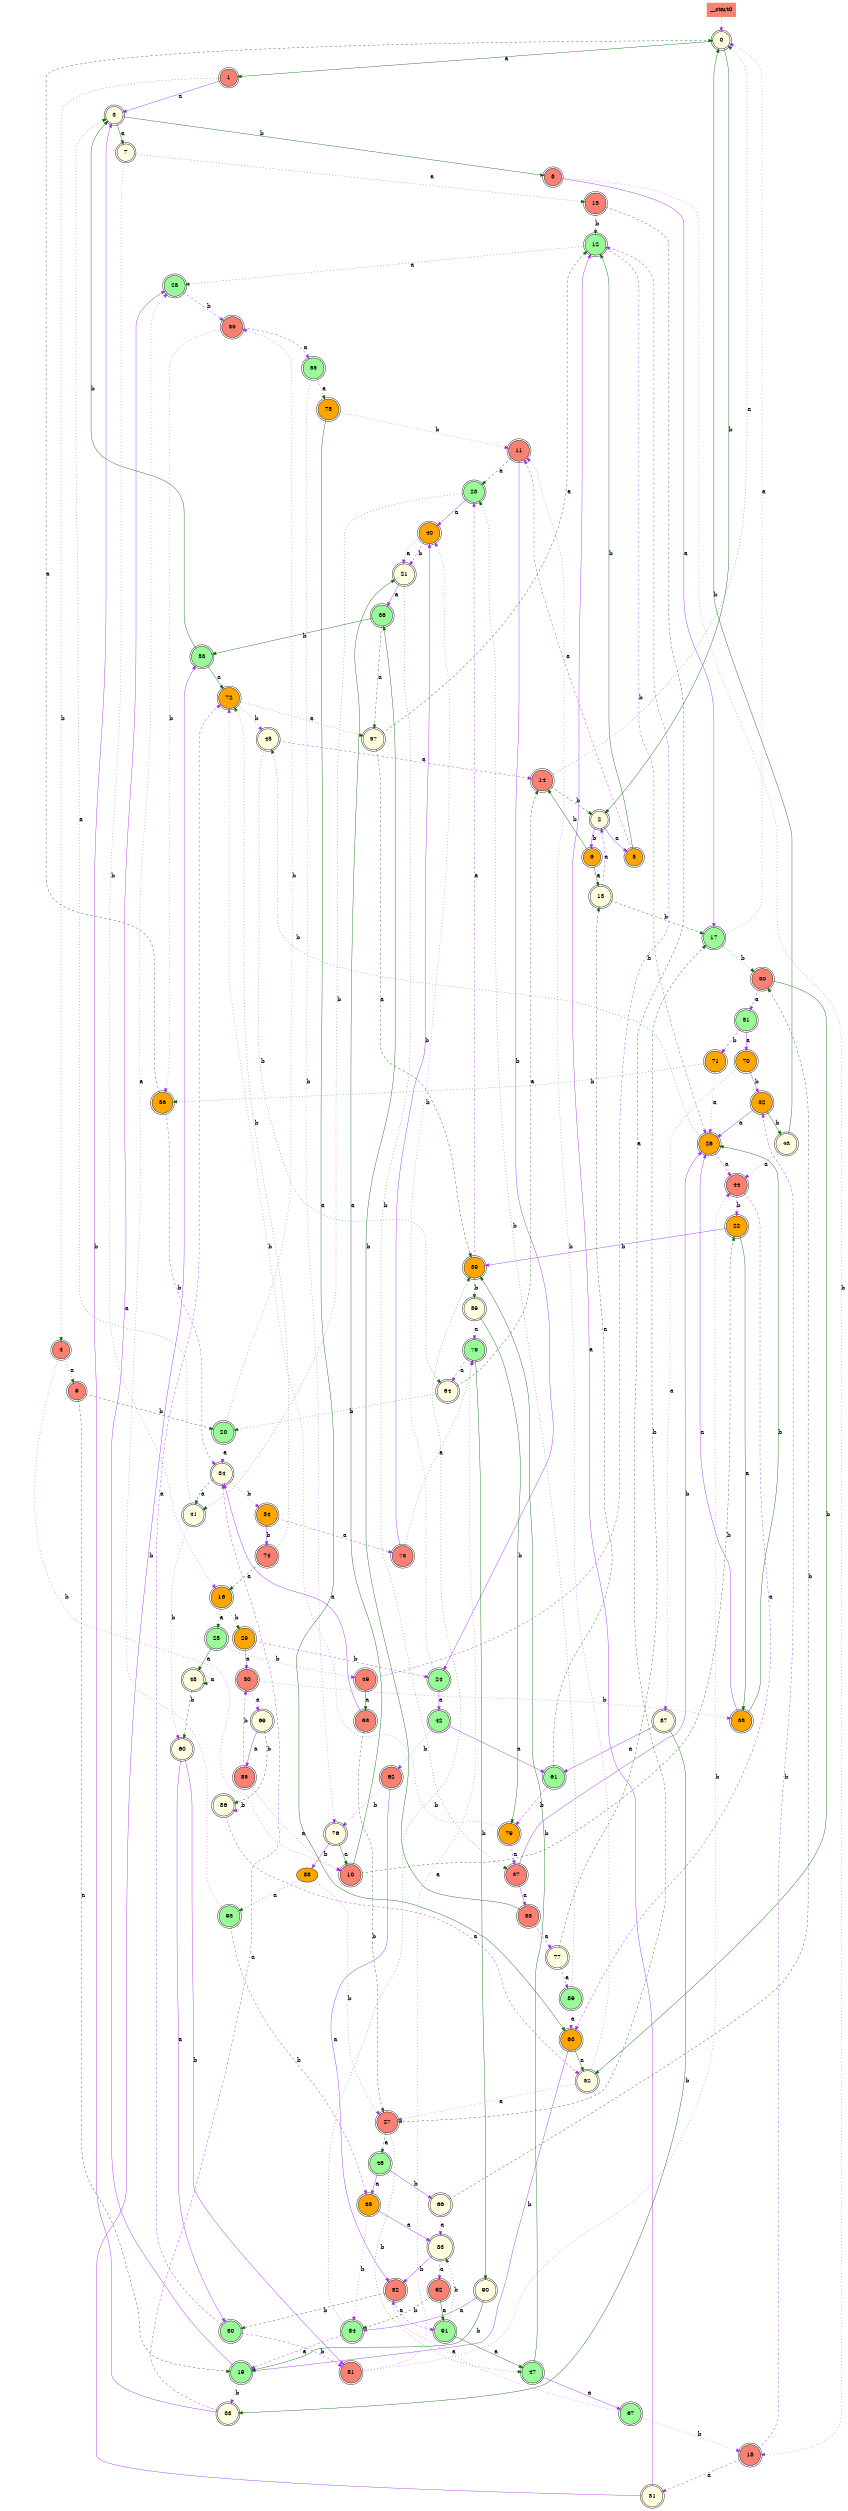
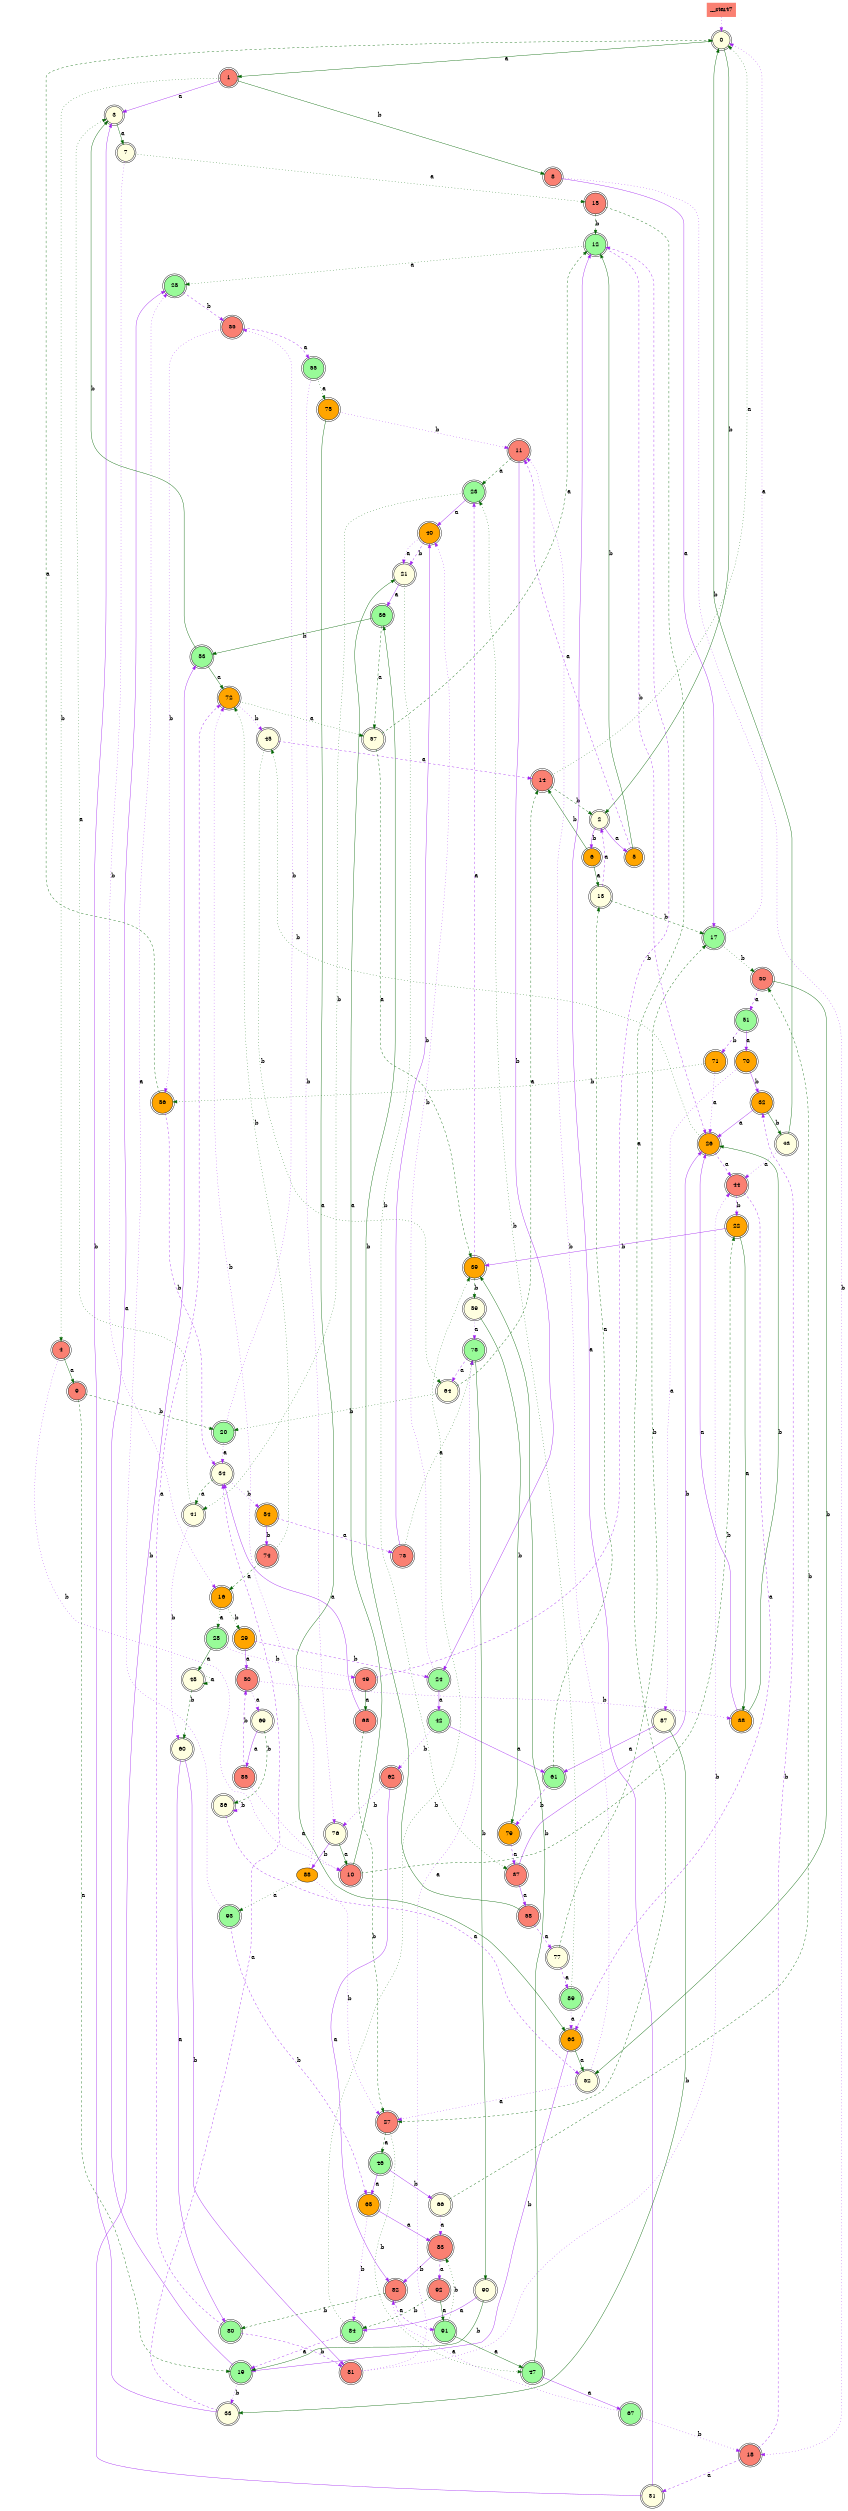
node "__start0": label "__start0" -> "__start7"
edge "3" -> "8": now "1" -> "8"
edge "79" -> "72": now "88" -> "72"
edge "4" -> "9": style dotted -> solid
node "83": fillcolor lightyellow -> salmon
